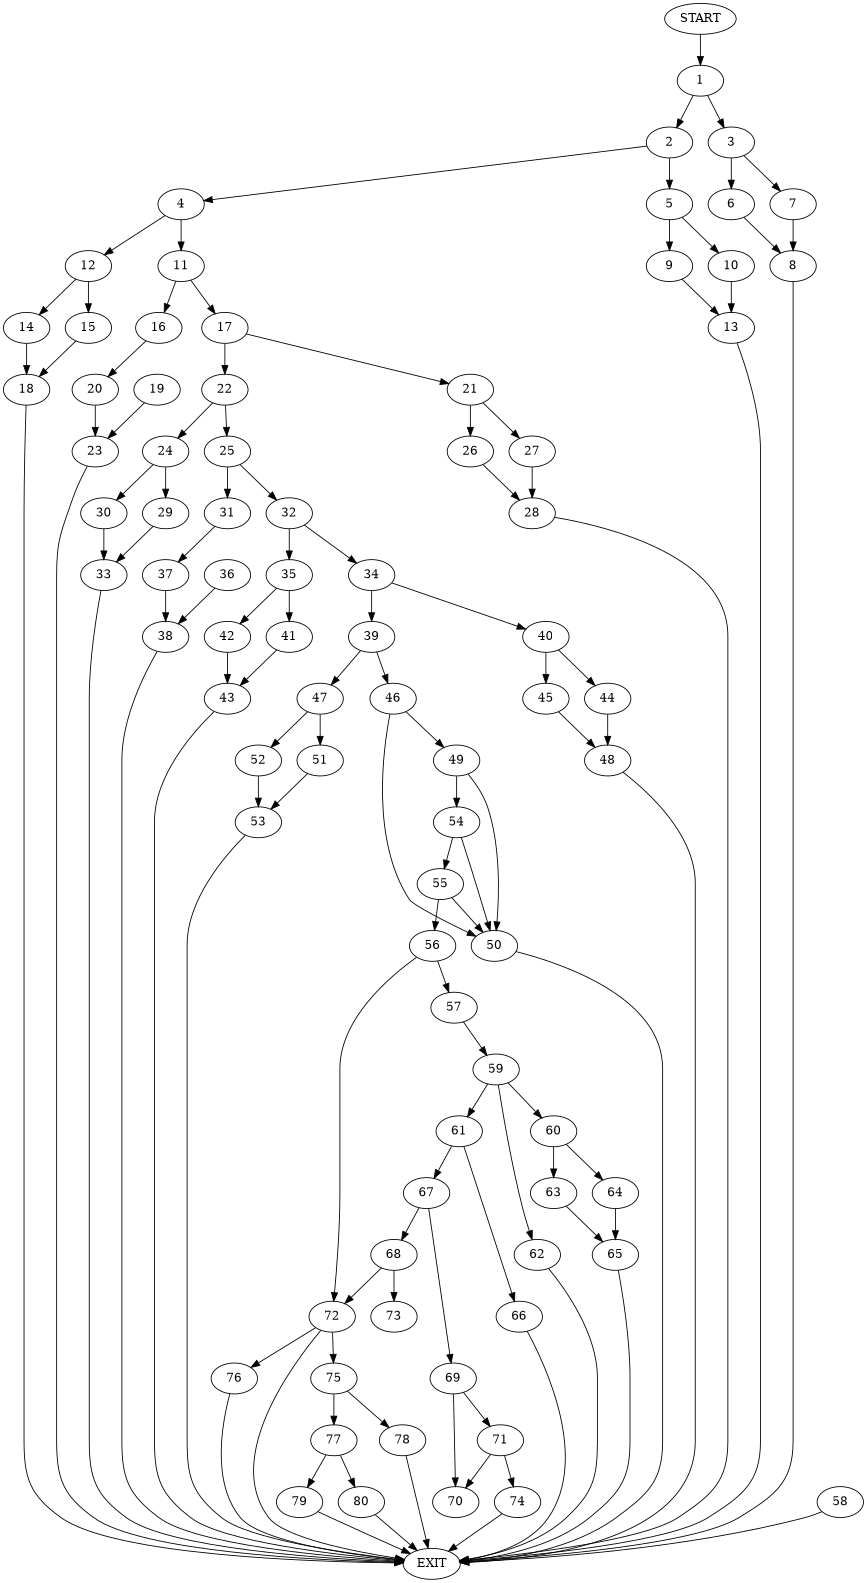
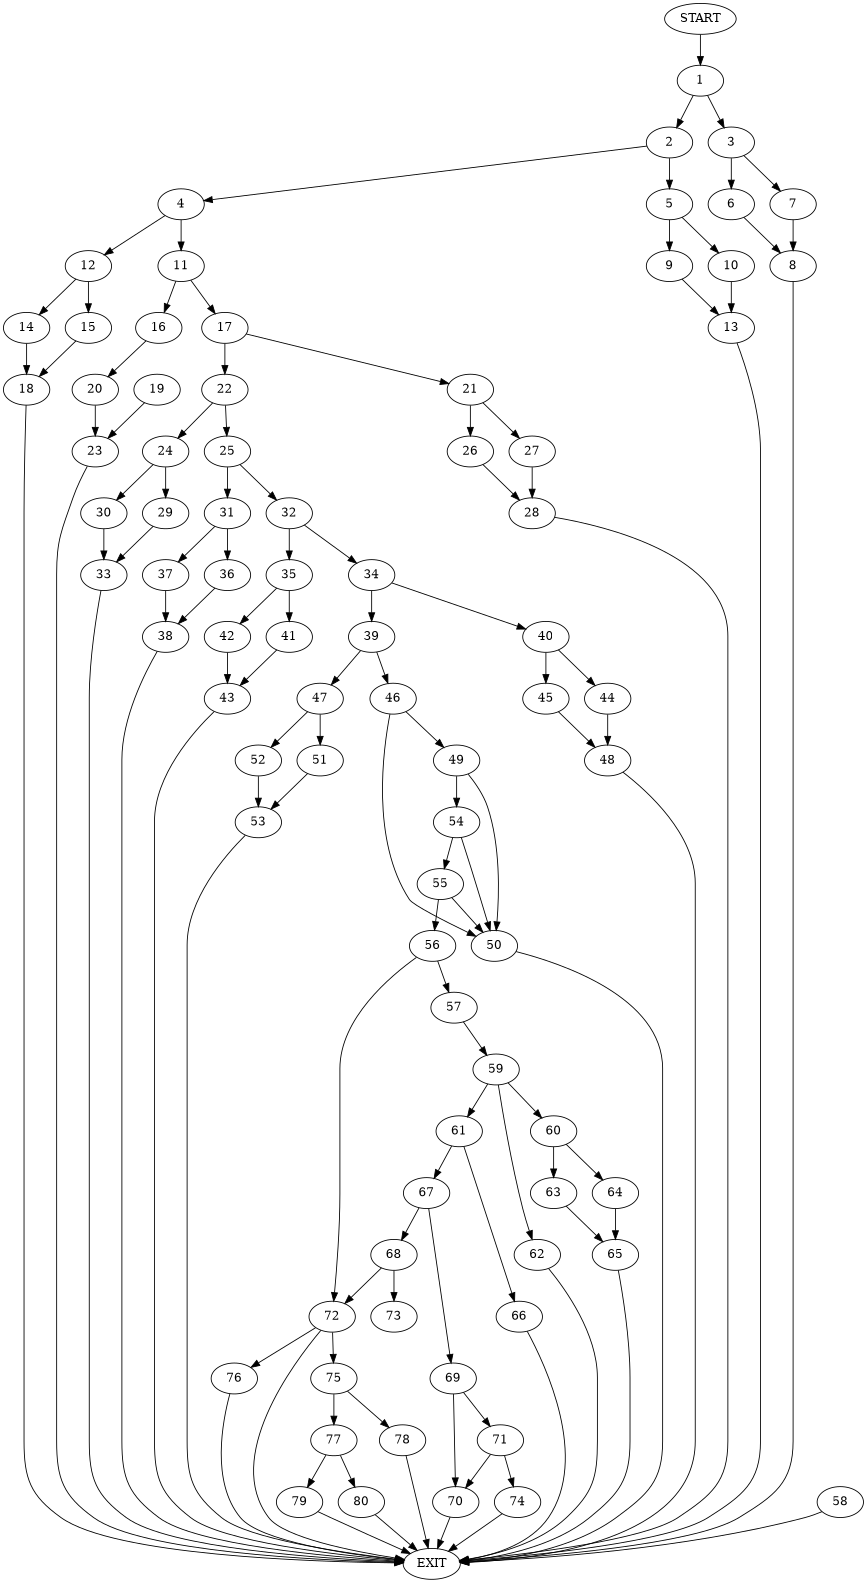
edge "31" -> "36": added
edge "70" -> "EXIT": added
